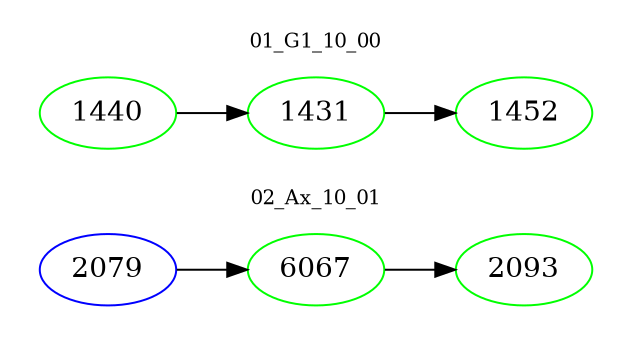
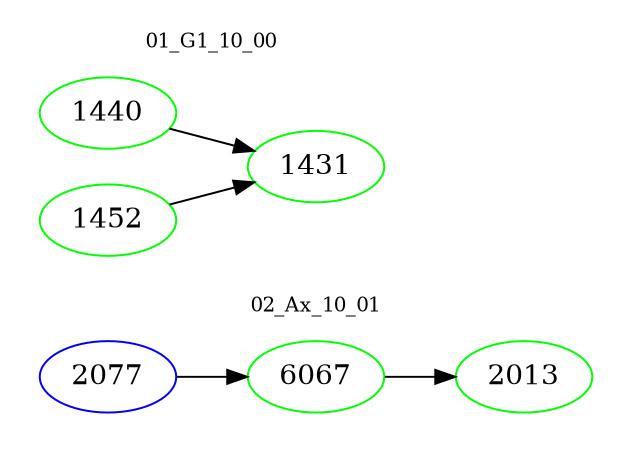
edge "1431" -> "1452": reversed
node "2079": label "2079" -> "2077"
node "2093": label "2093" -> "2013"
